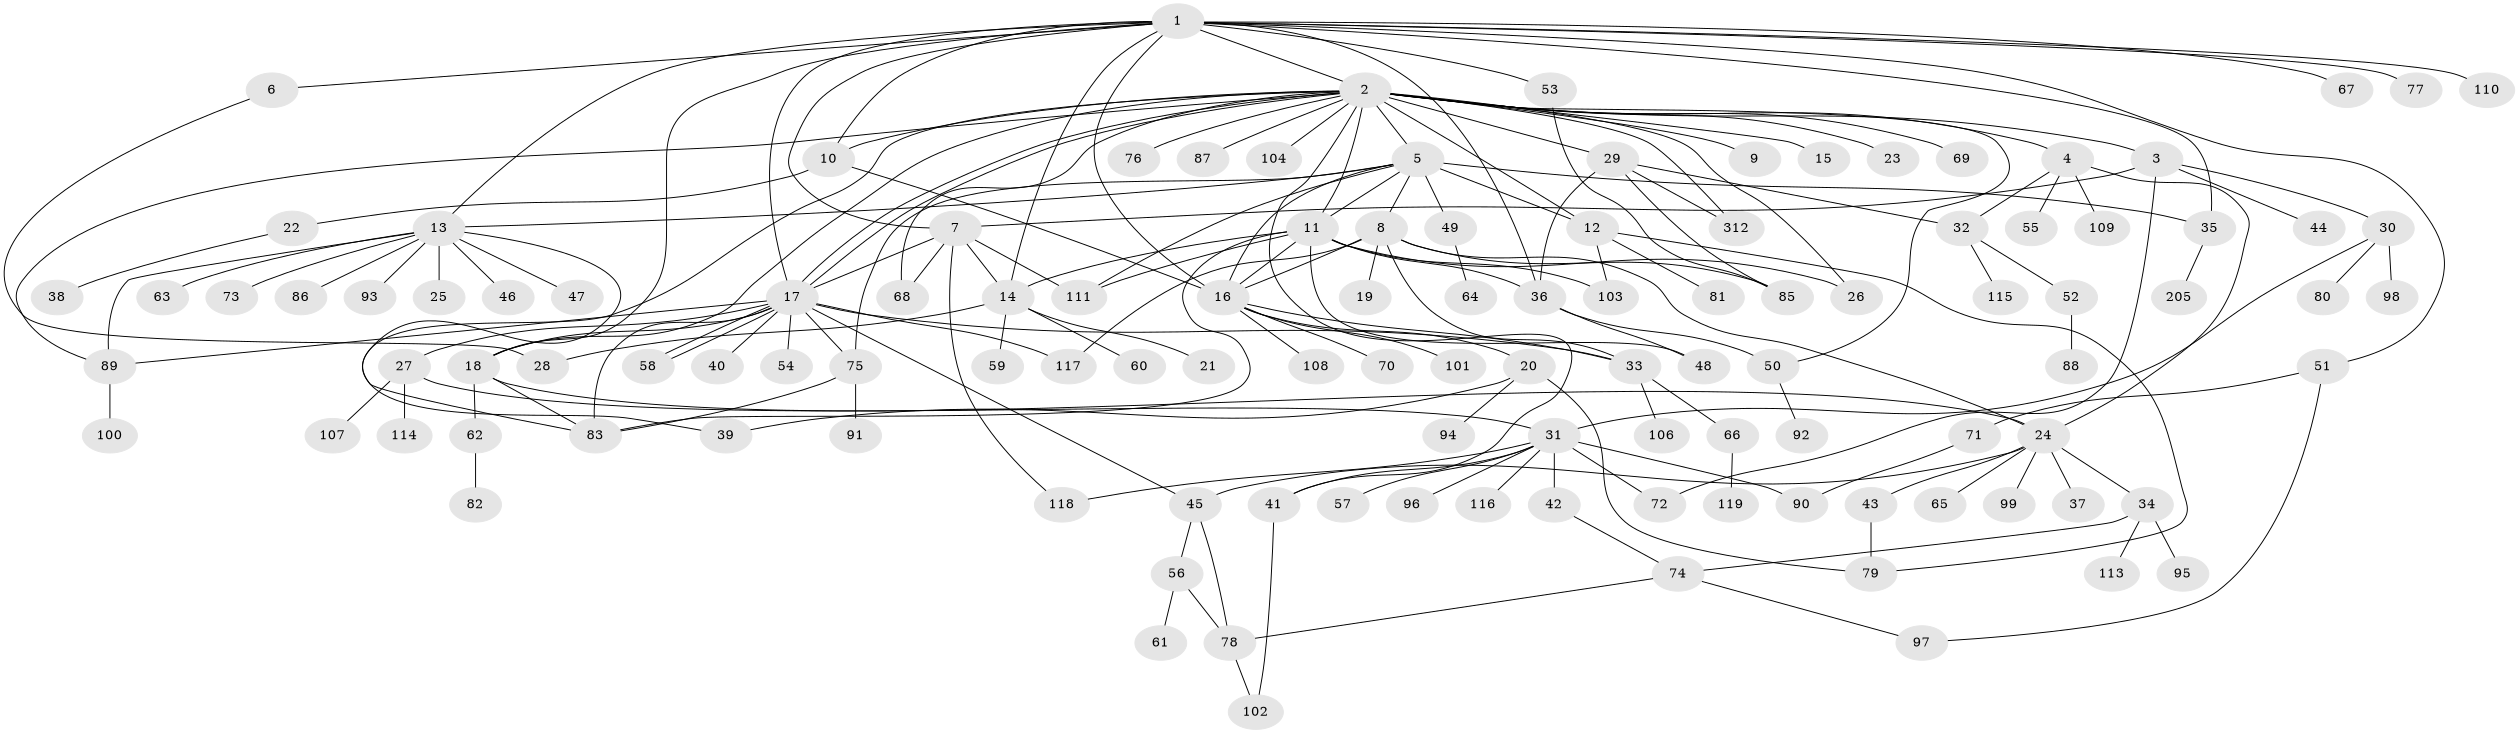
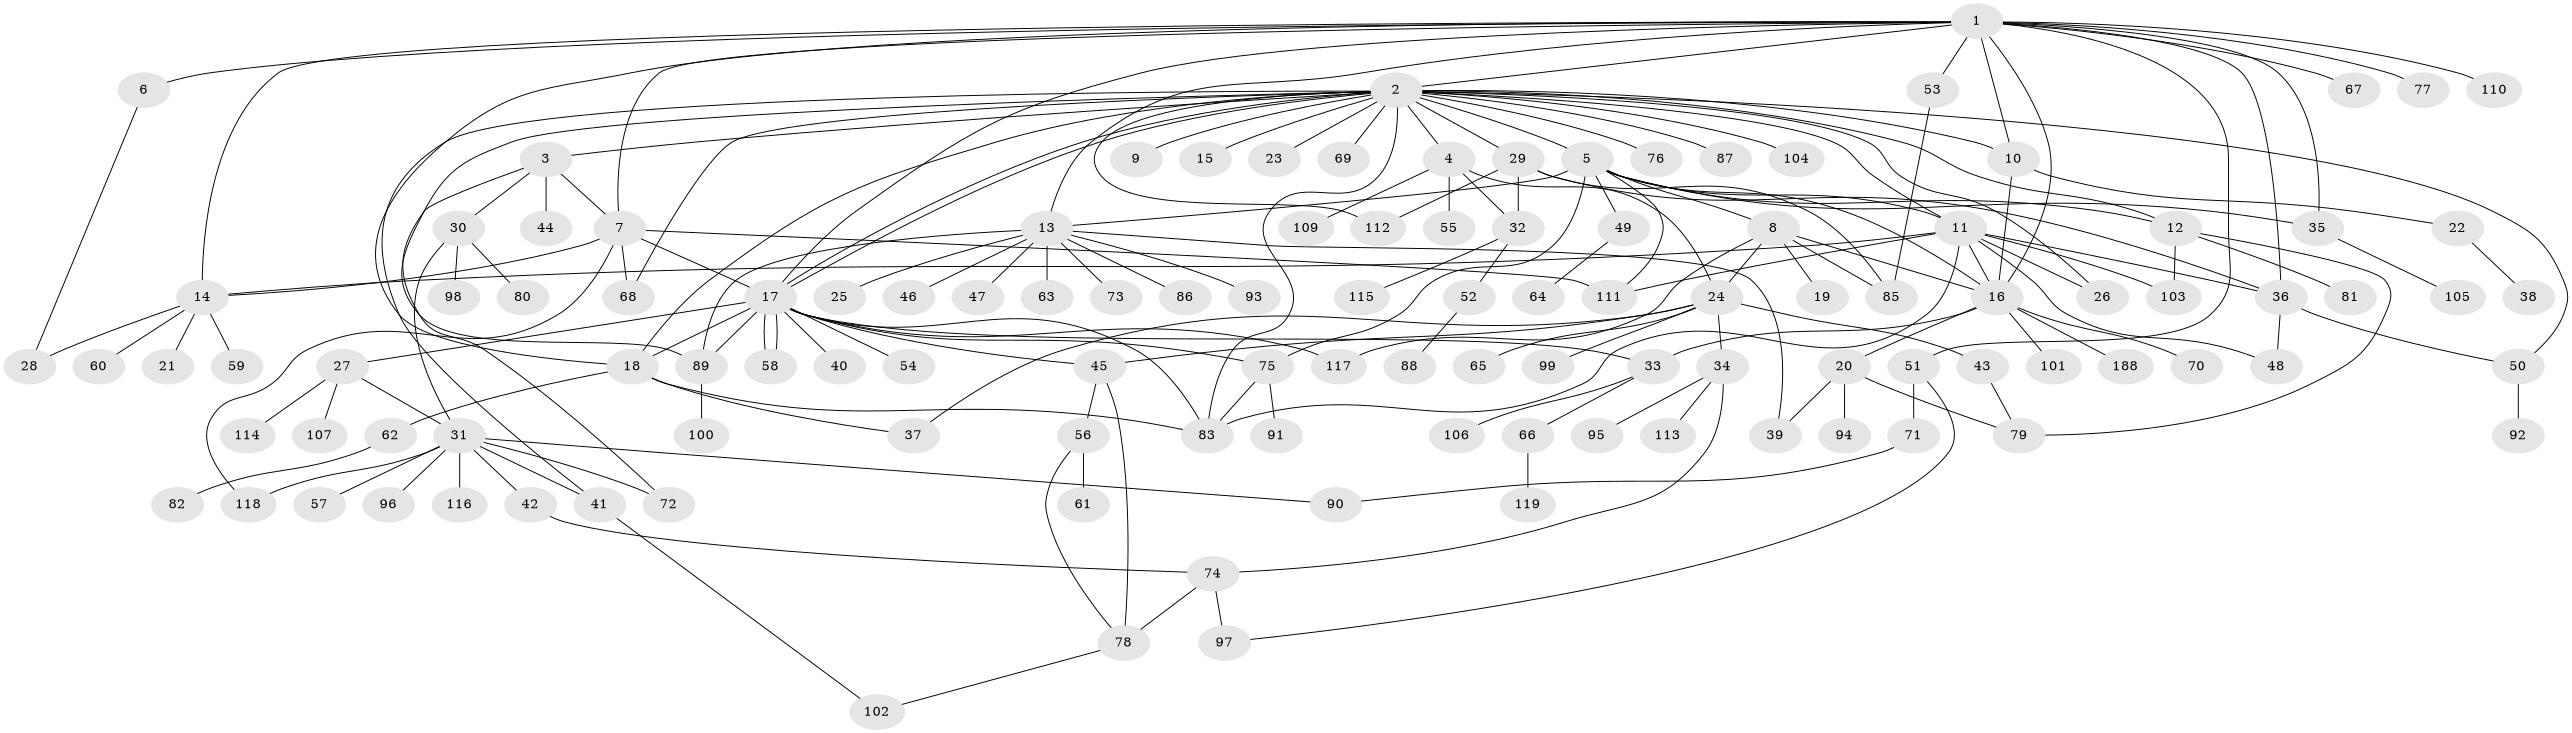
node "312": label "312" -> "112"
node "205": label "205" -> "105"
edge "8" -- "33": removed
node "108": label "108" -> "188"
edge "18" -- "24": now "18" -- "37"
